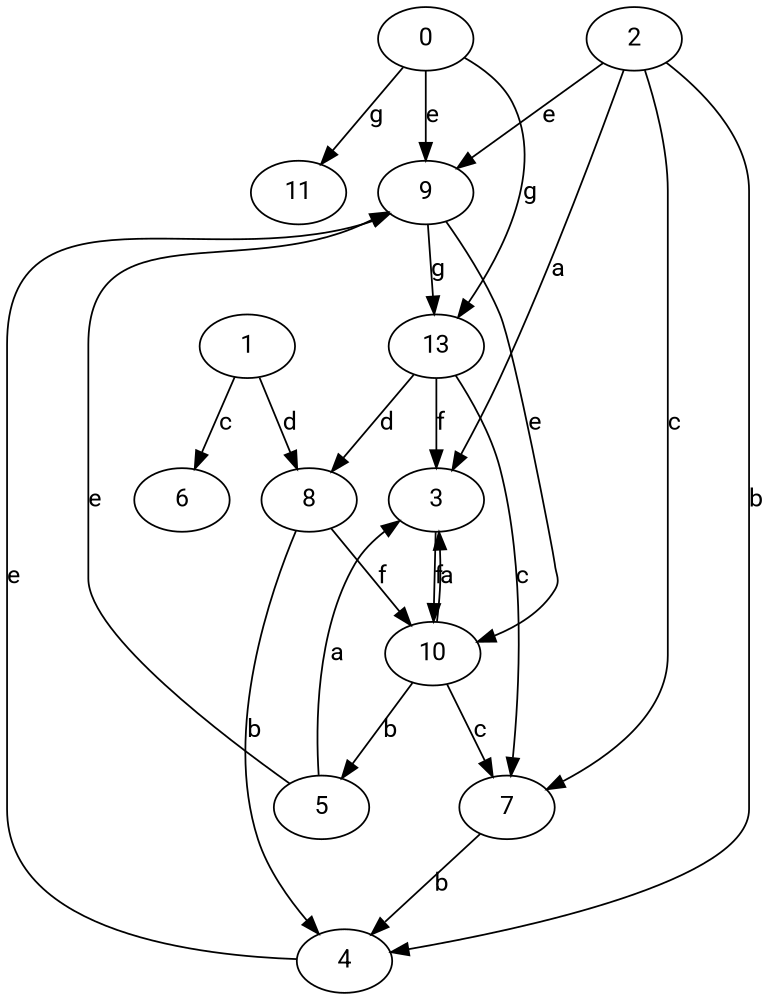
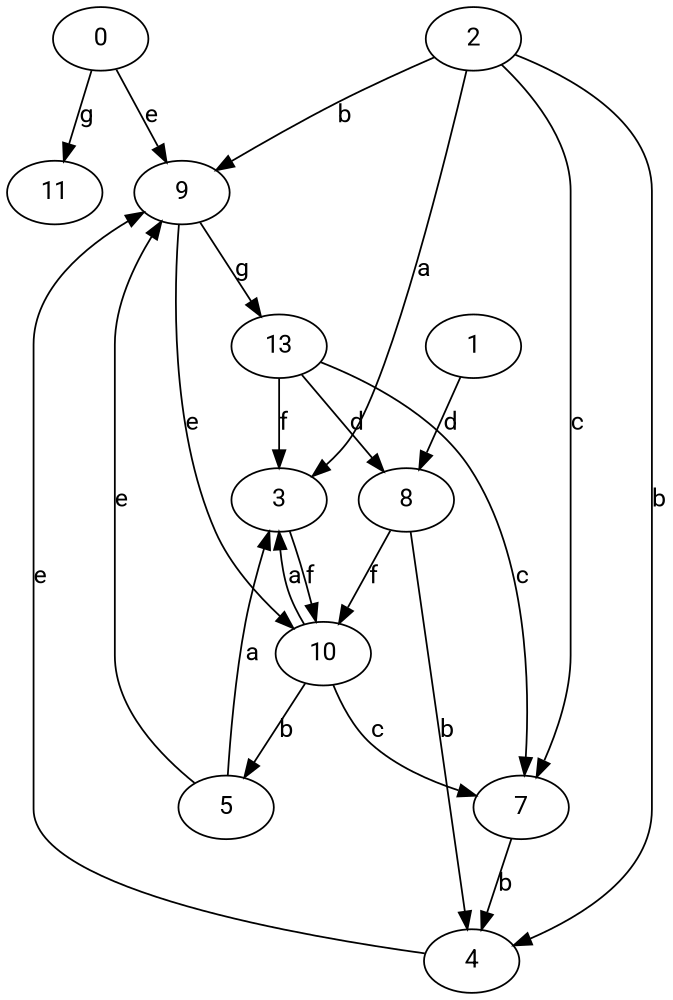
edge "2" -> "9": label "e" -> "b"
edge "0" -> "13": removed, label "g"
node "6": removed
